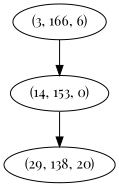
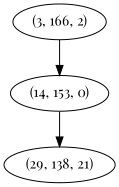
node "(3, 166, 6)": label "(3, 166, 6)" -> "(3, 166, 2)"
node "(29, 138, 20)": label "(29, 138, 20)" -> "(29, 138, 21)"
